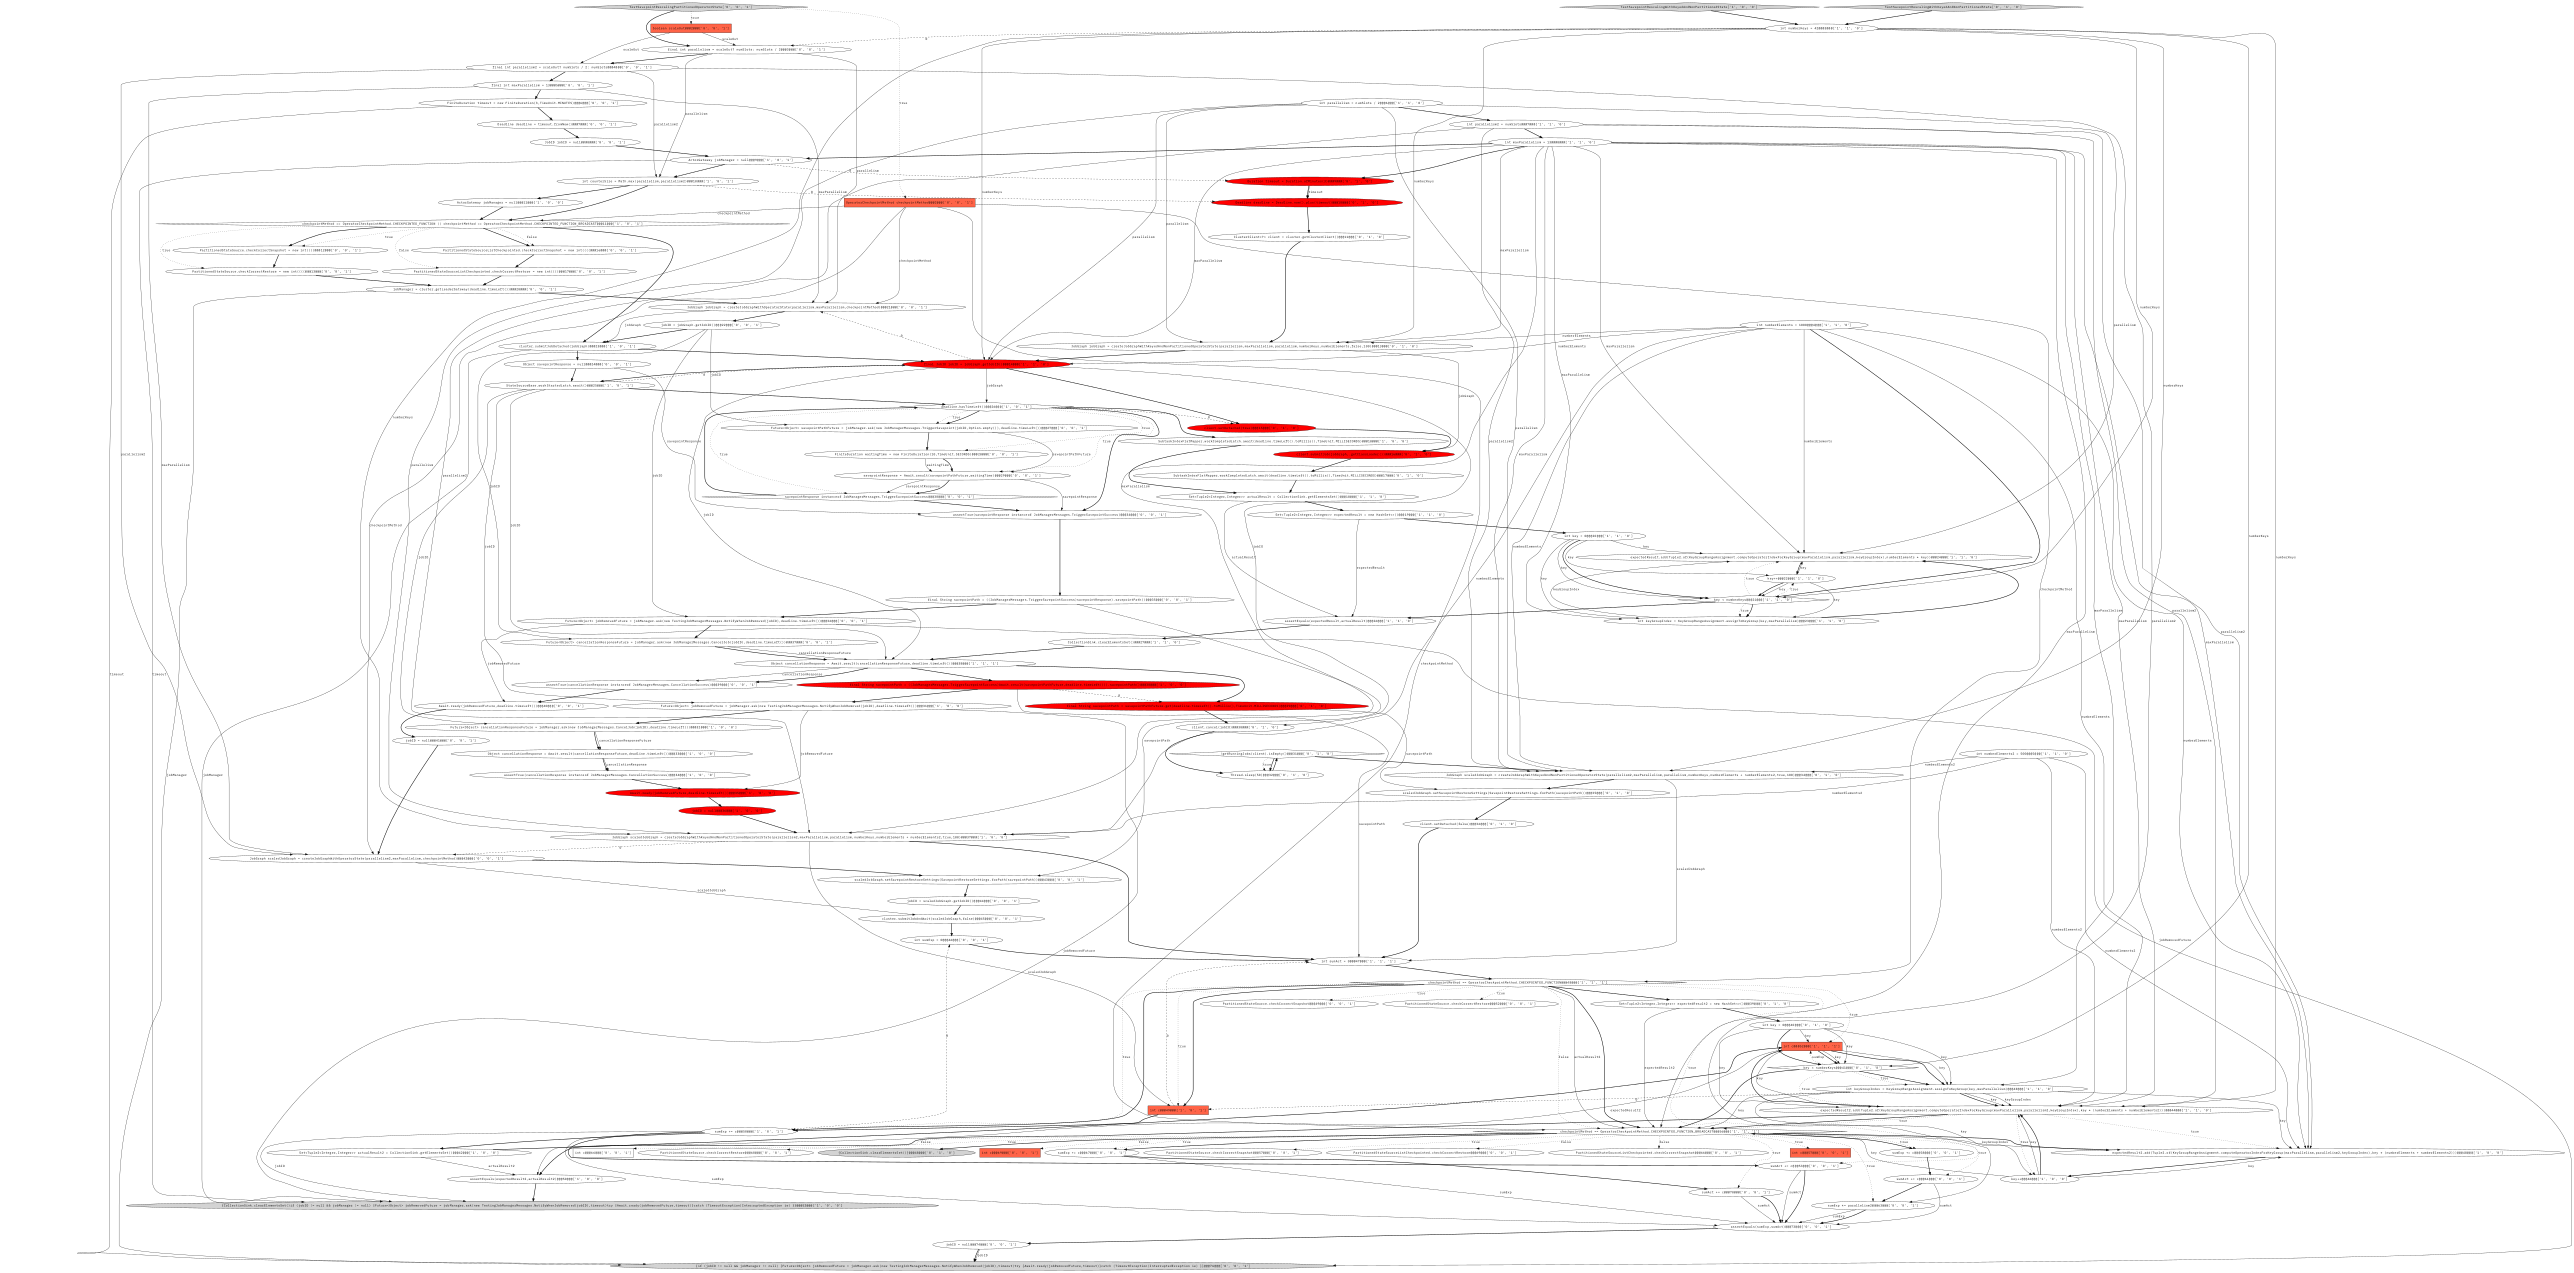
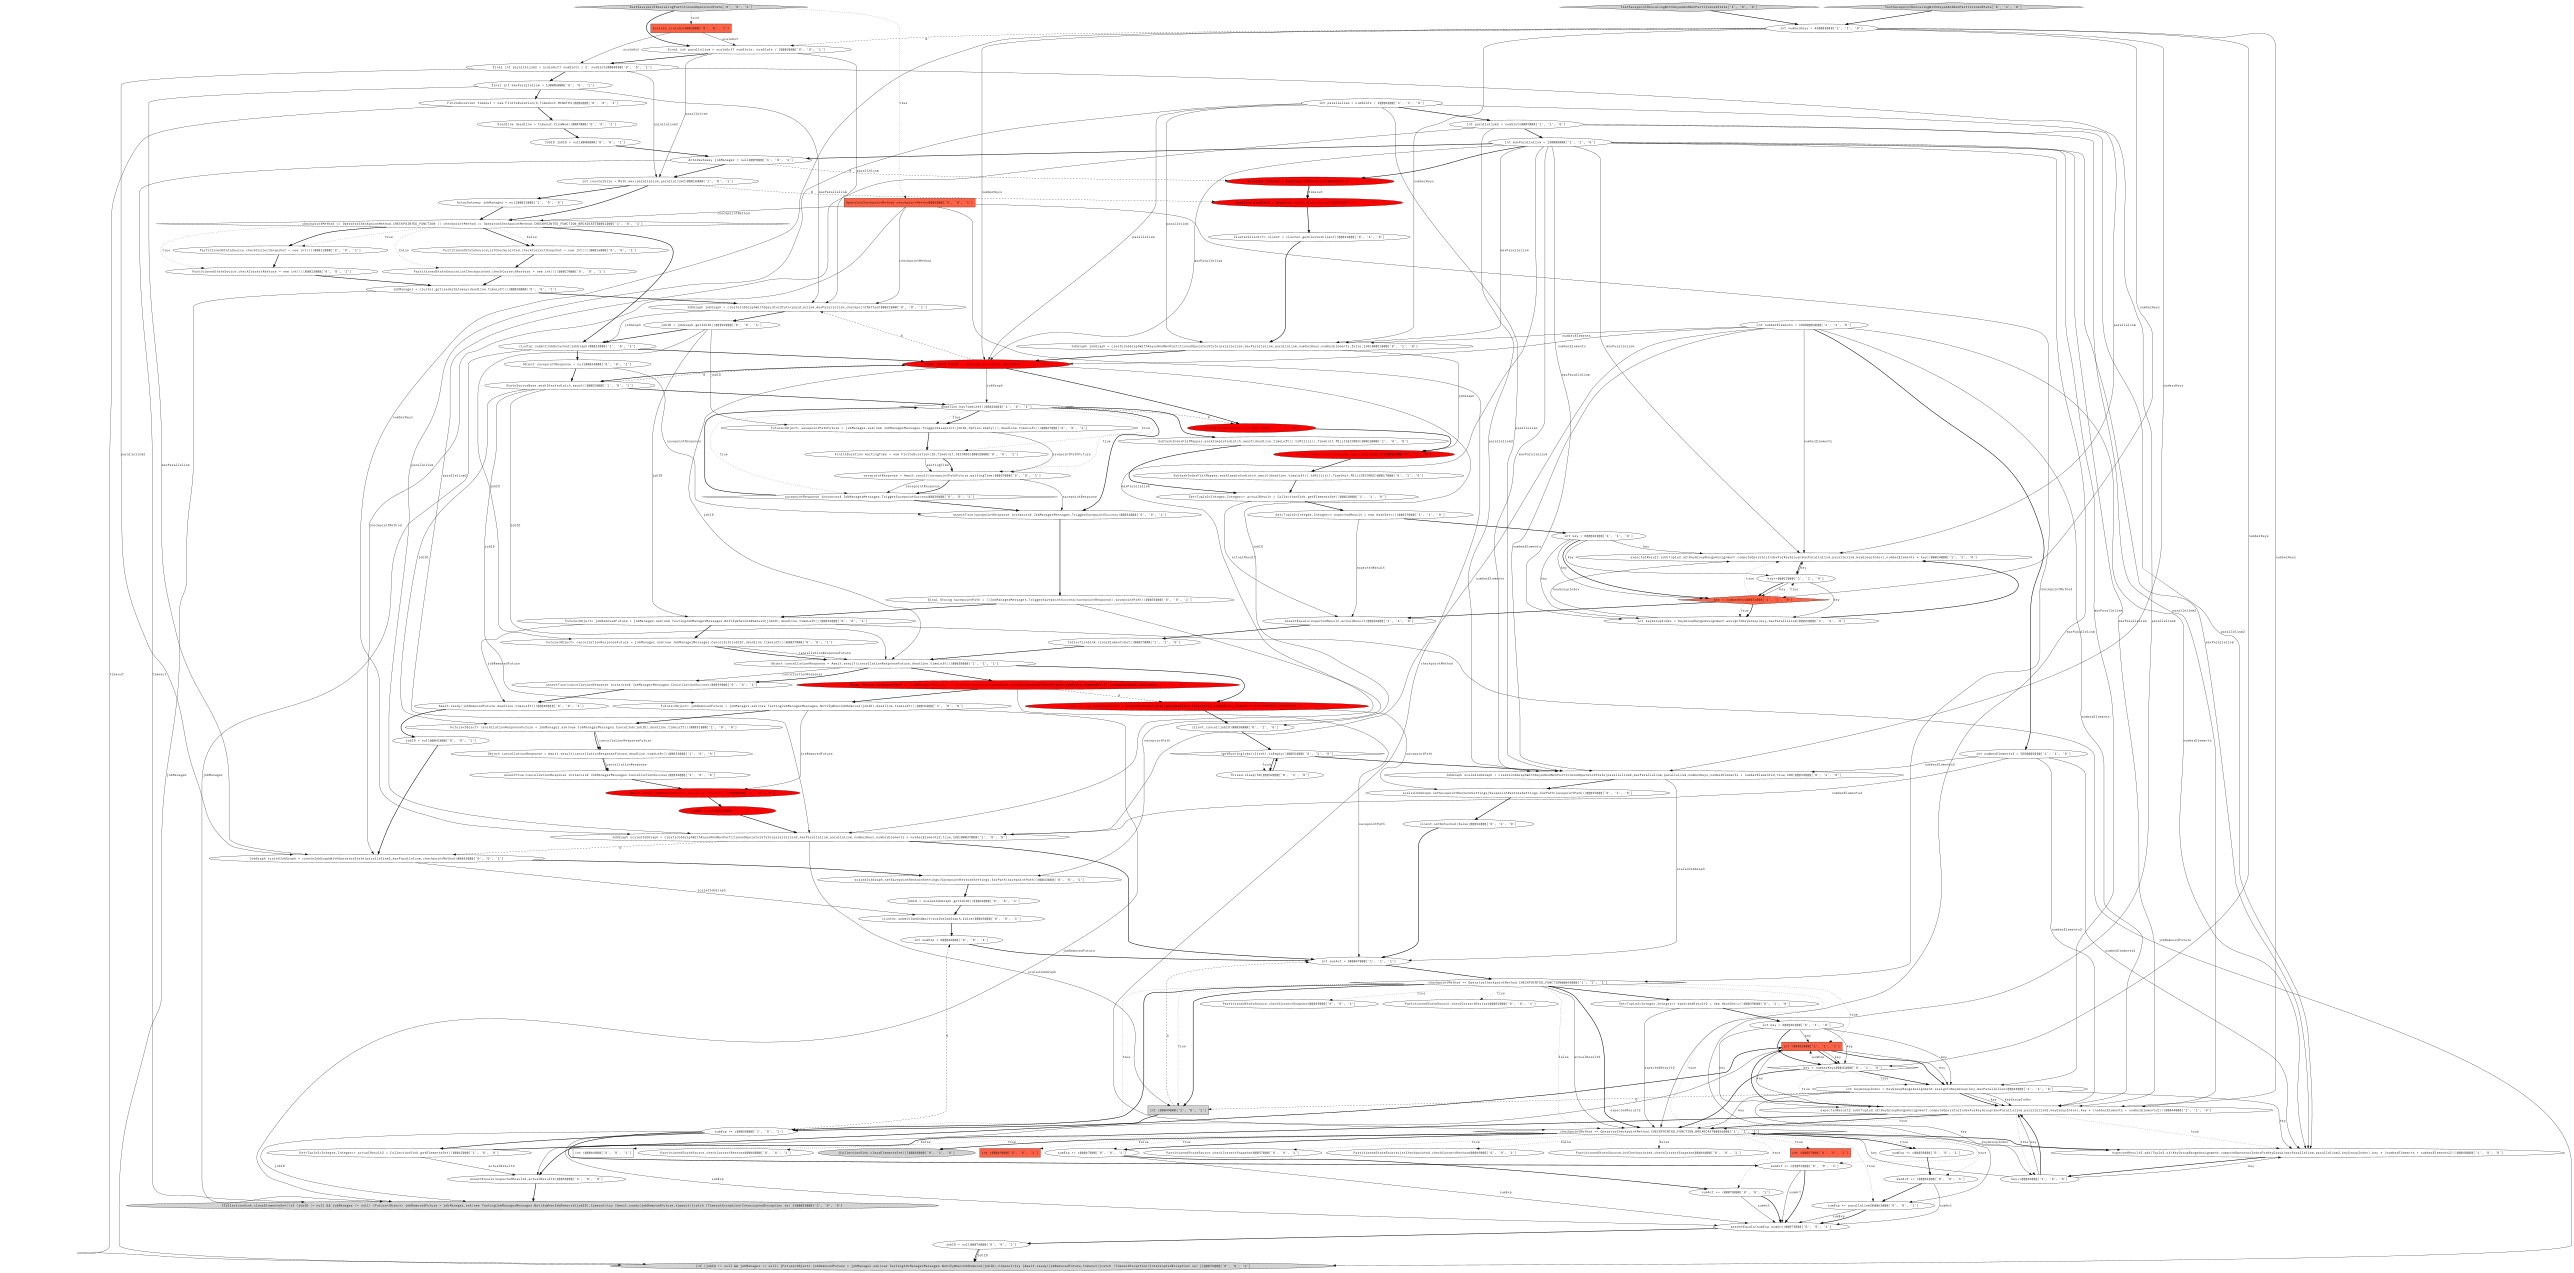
edge "int numberElements = 1000@@@4@@@['1', '1', '0']" -> "key < numberKeys@@@21@@@['1', '1', '0']": now "int numberElements = 1000@@@4@@@['1', '1', '0']" -> "int numberElements2 = 500@@@5@@@['1', '1', '0']"
node "key < numberKeys@@@21@@@['1', '1', '0']": fillcolor white -> tomato
edge "client.cancel(jobID)@@@30@@@['0', '1', '0']" -> "Thread.sleep(50)@@@32@@@['0', '1', '0']": now "client.cancel(jobID)@@@30@@@['0', '1', '0']" -> "!getRunningJobs(client).isEmpty()@@@31@@@['0', '1', '0']"
node "int c@@@49@@@['1', '0', '1']": fillcolor tomato -> lightgray
